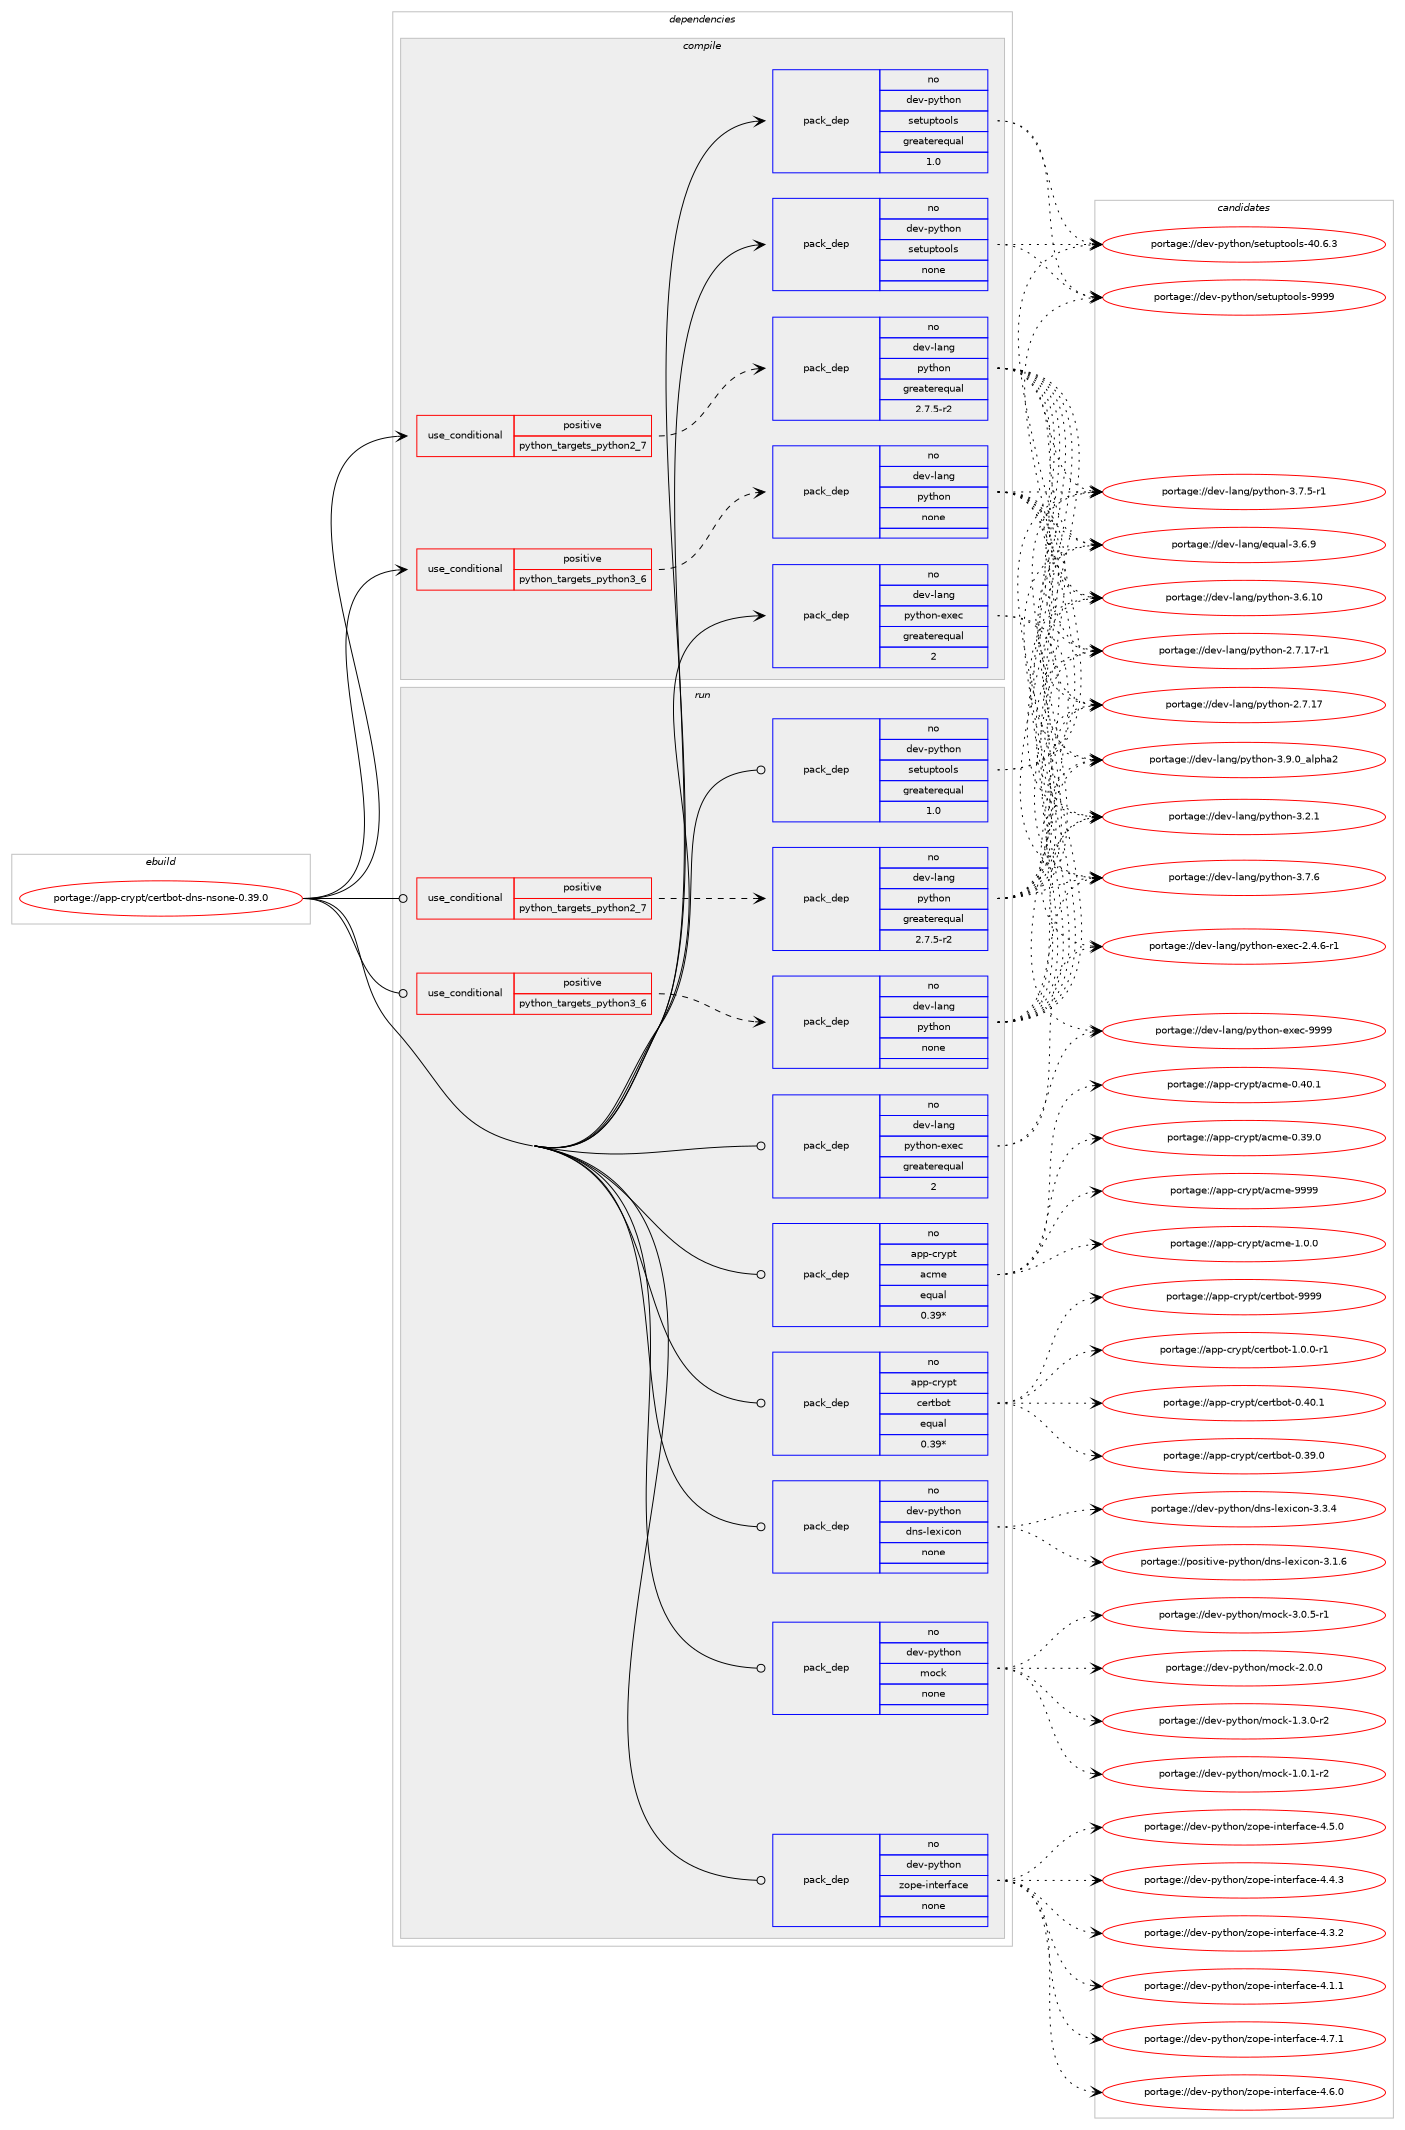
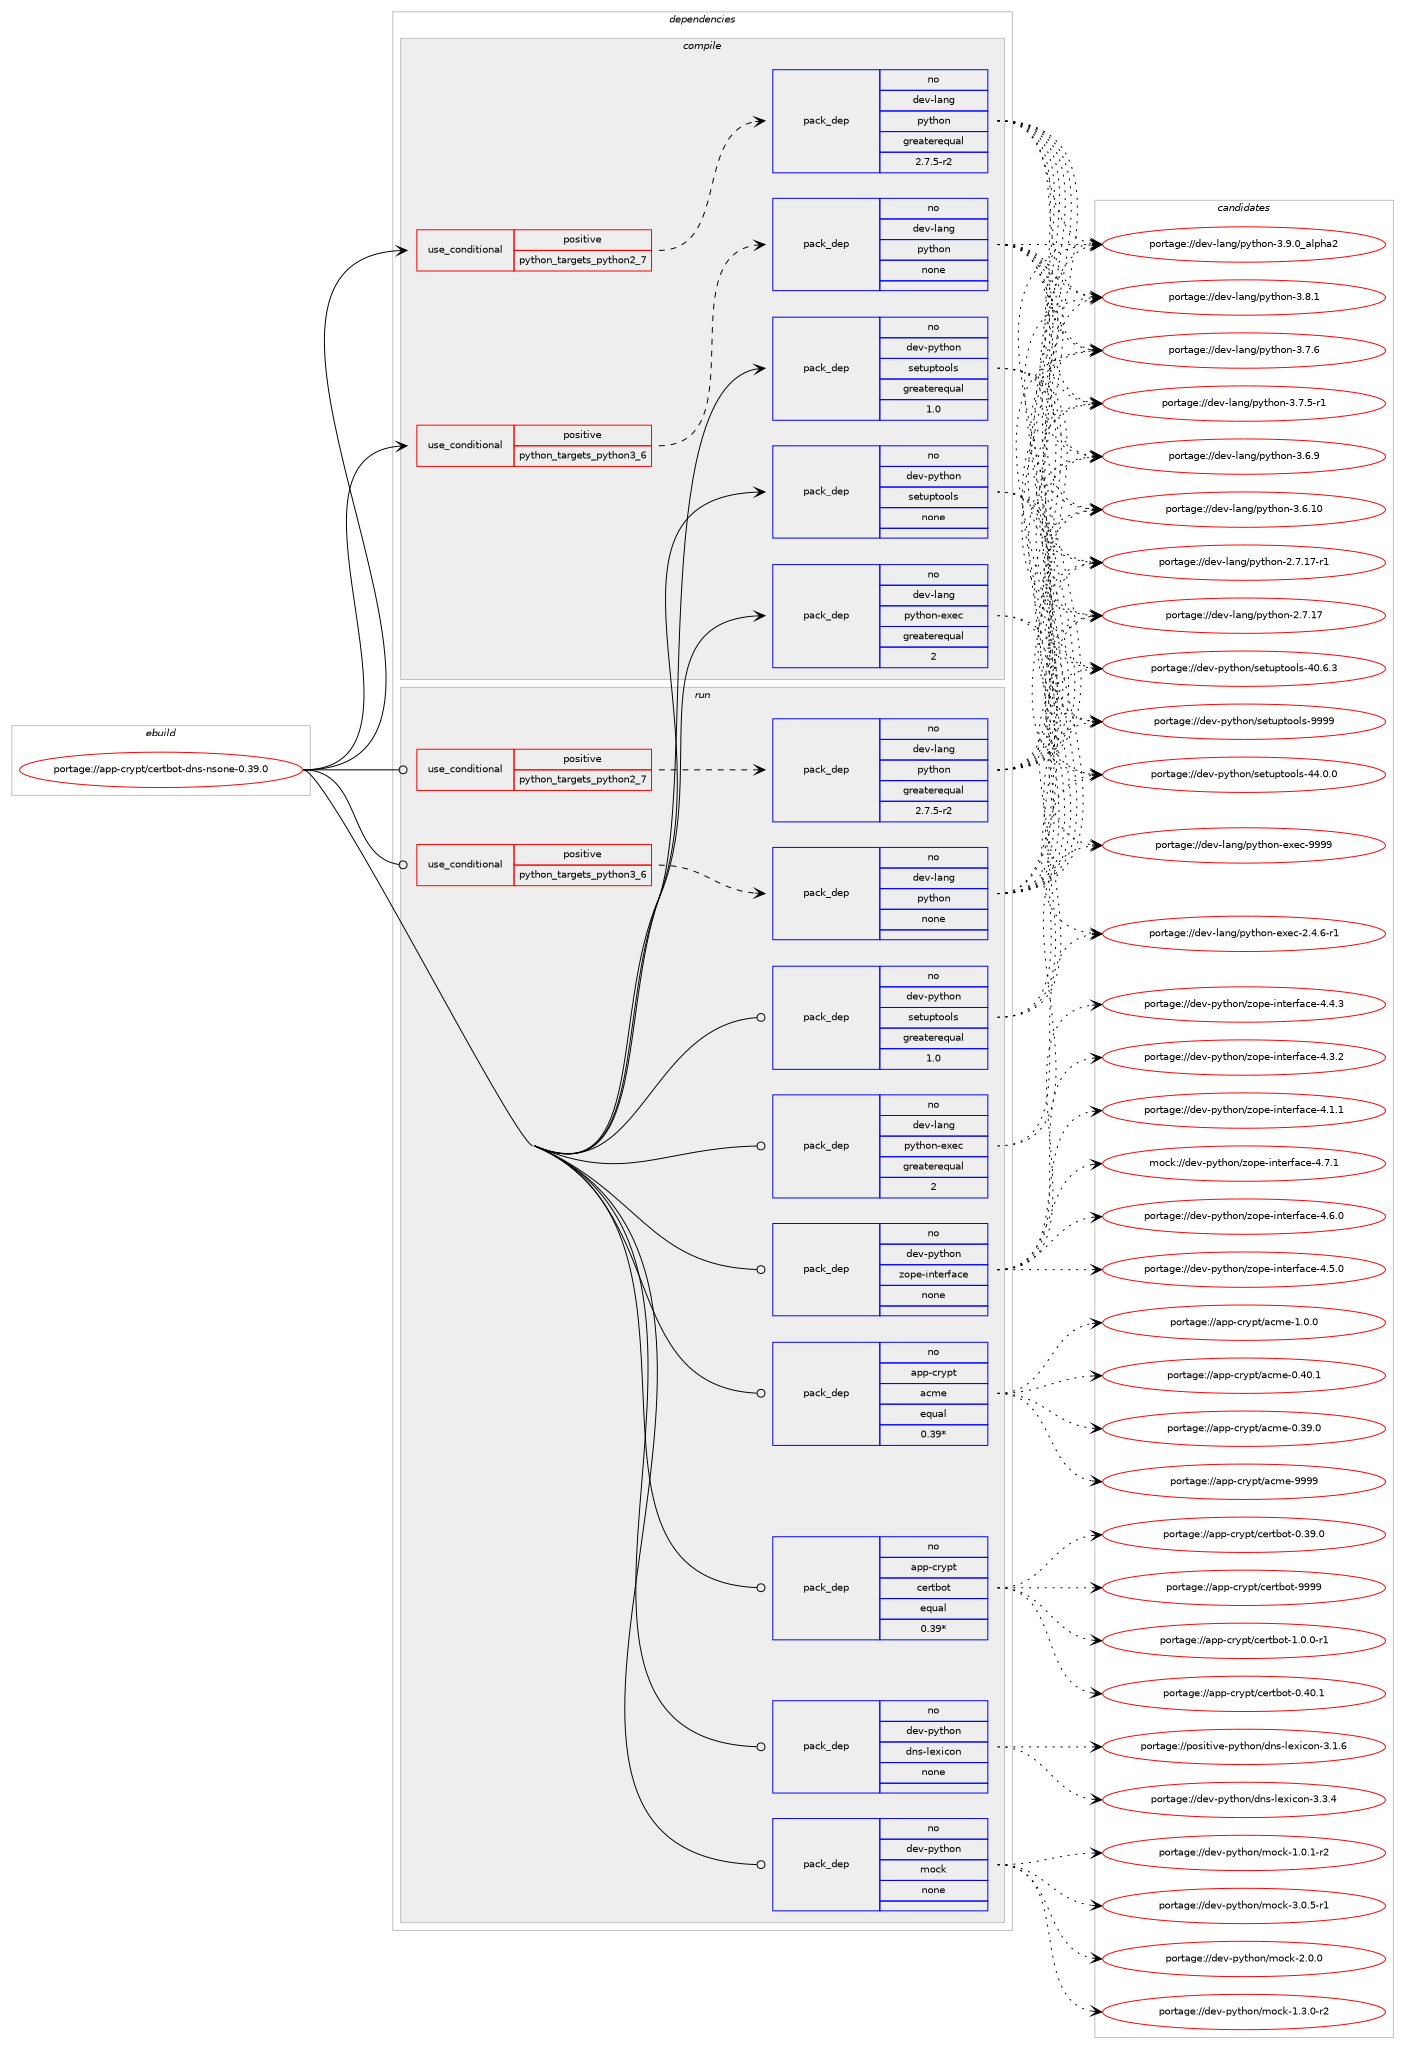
node "portage://dev-lang/equal-3.6.9": label "portage://dev-lang/equal-3.6.9" -> "portage://dev-lang/python-3.6.9"
node "portage://dev-python/setuptools-44.0.0": added
node "portage://dev-lang/python-3.2.1": label "portage://dev-lang/python-3.2.1" -> "portage://dev-lang/python-3.8.1"
node "portage://dev-python/zope-interface-4.7.1": label "portage://dev-python/zope-interface-4.7.1" -> "mock://dev-python/zope-interface-4.7.1"
